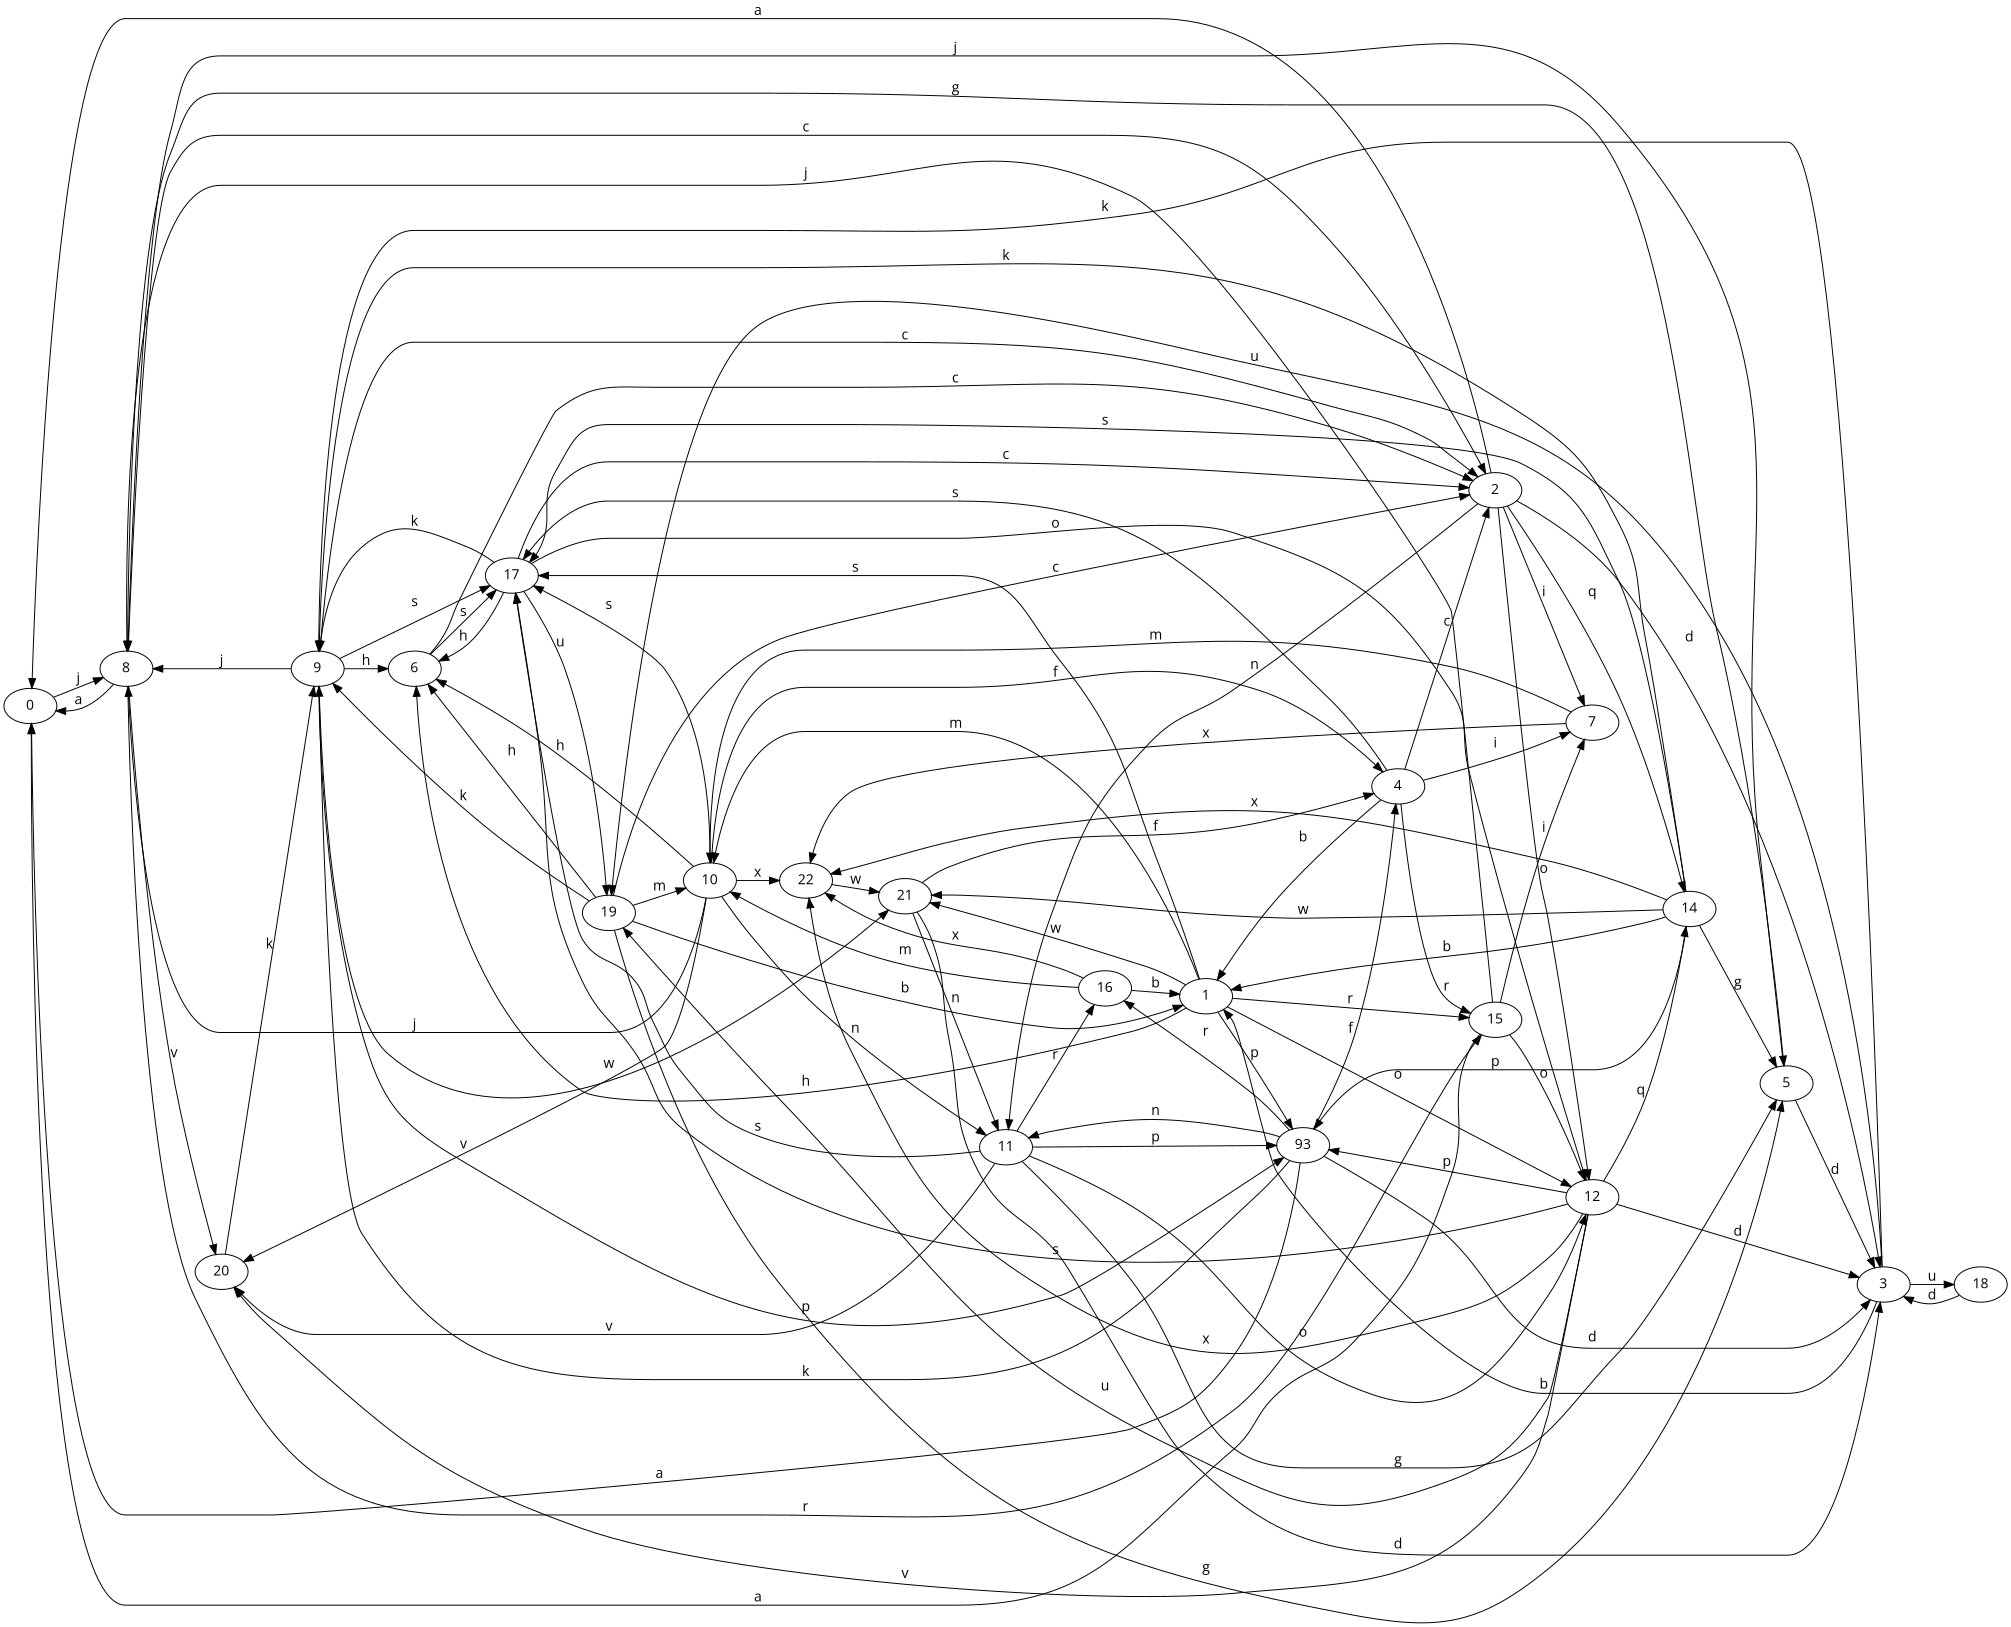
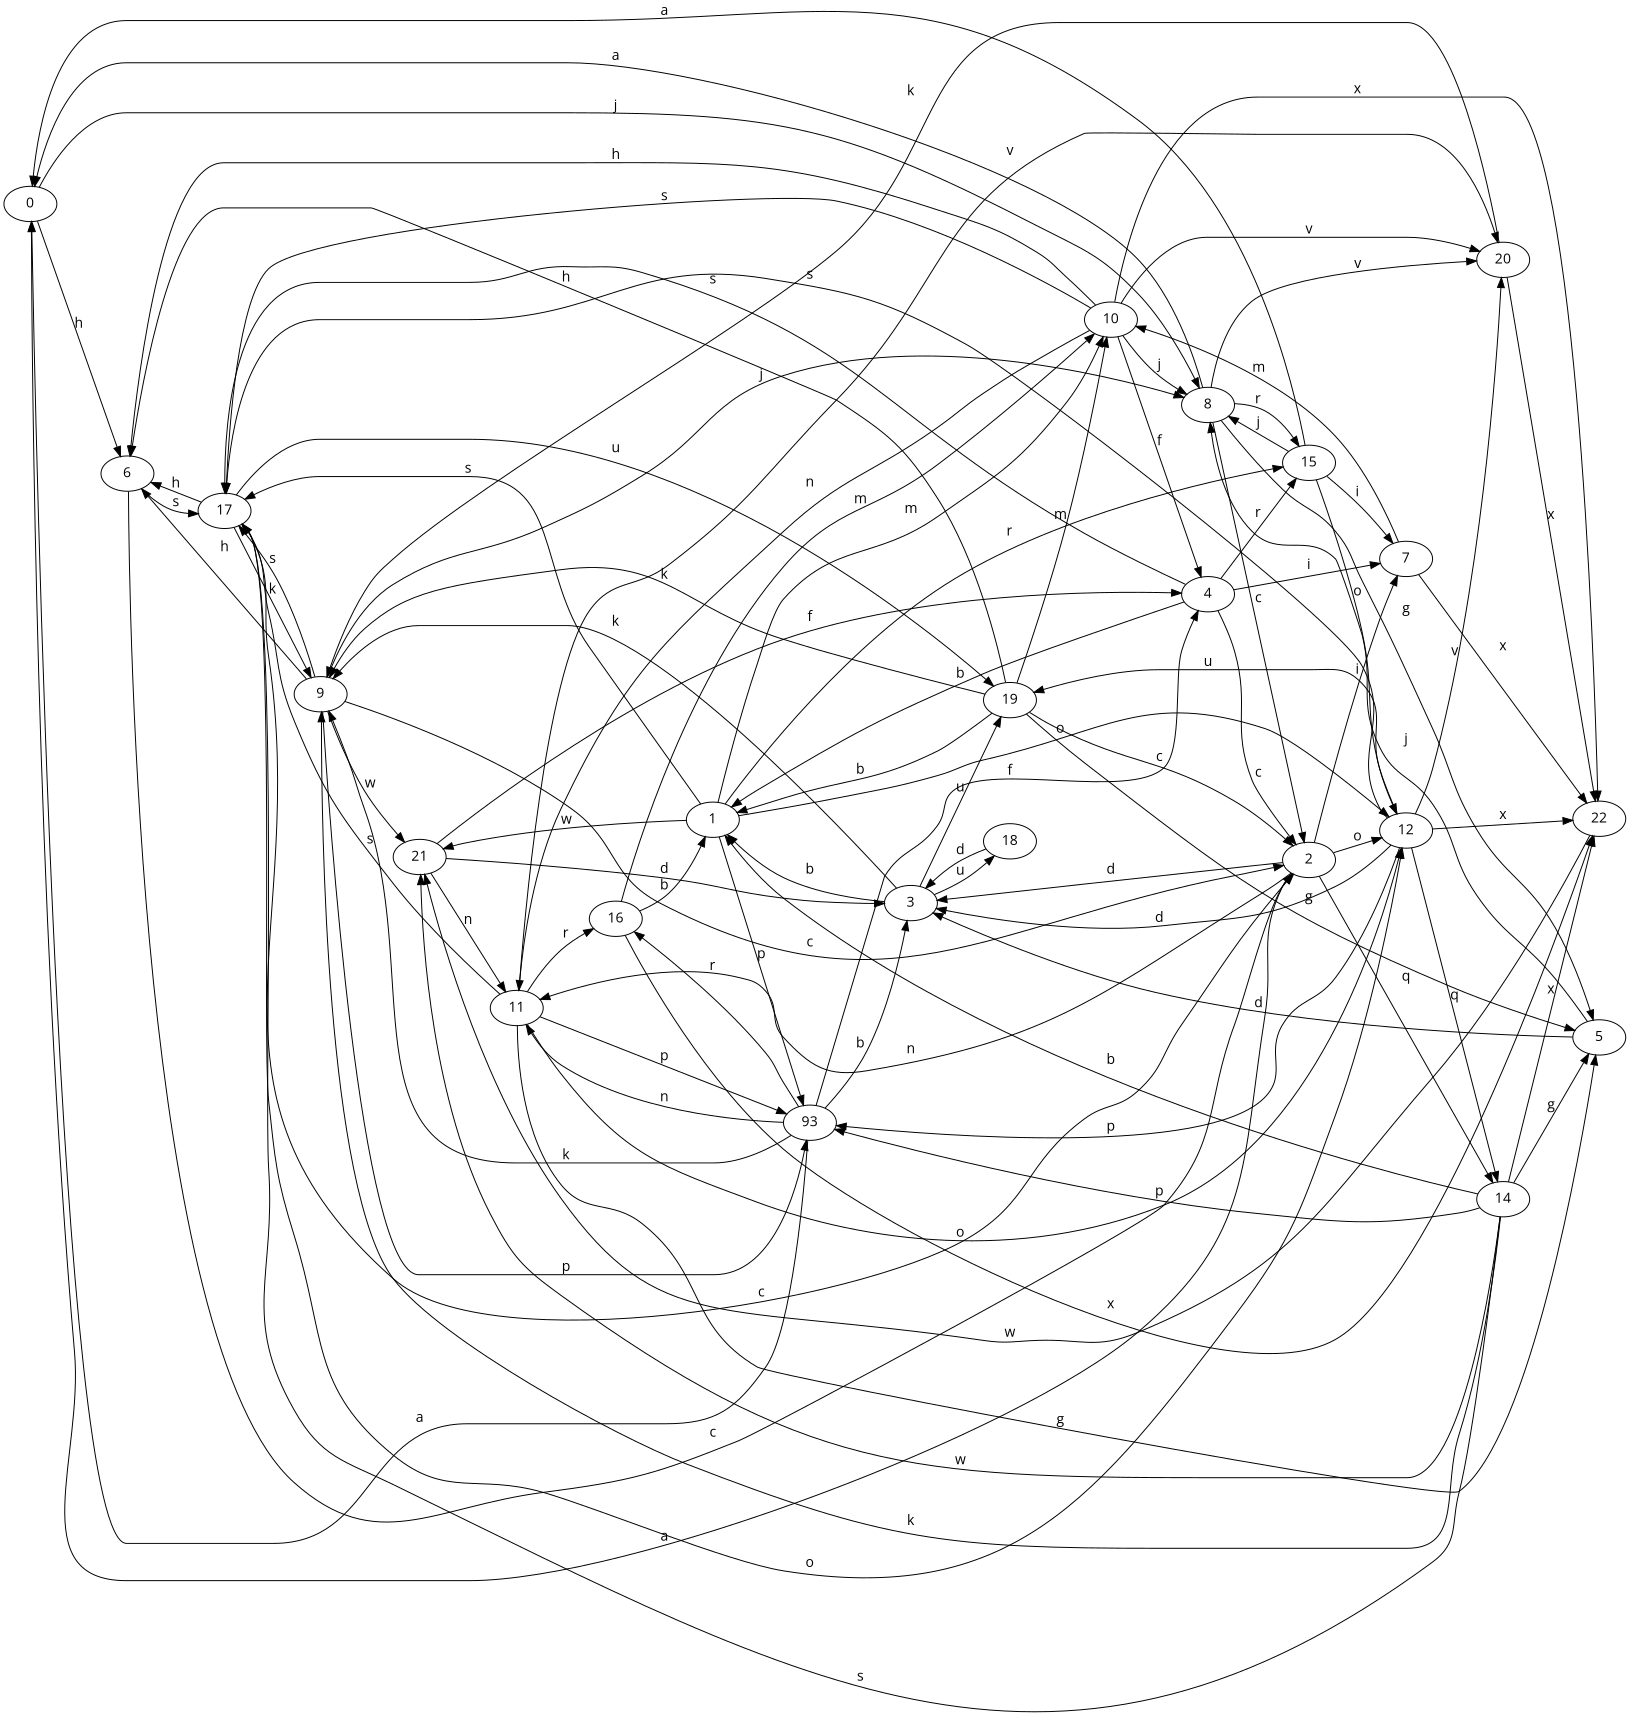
edge "20" -> "22": added, label "x"
edge "1" -> "6": now "0" -> "6"
edge "93" -> "3": label "d" -> "b"
